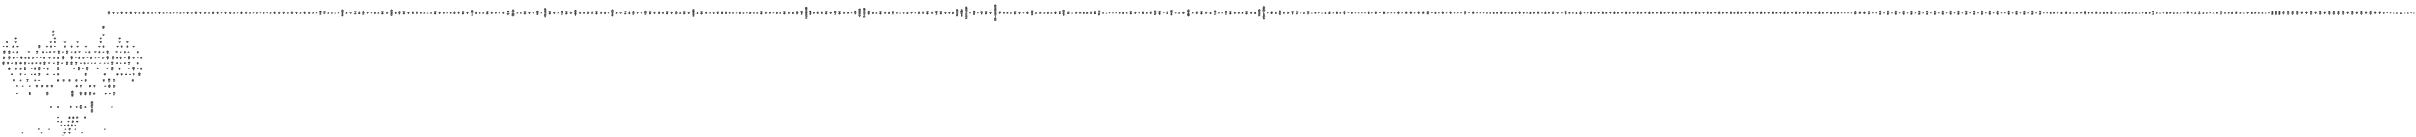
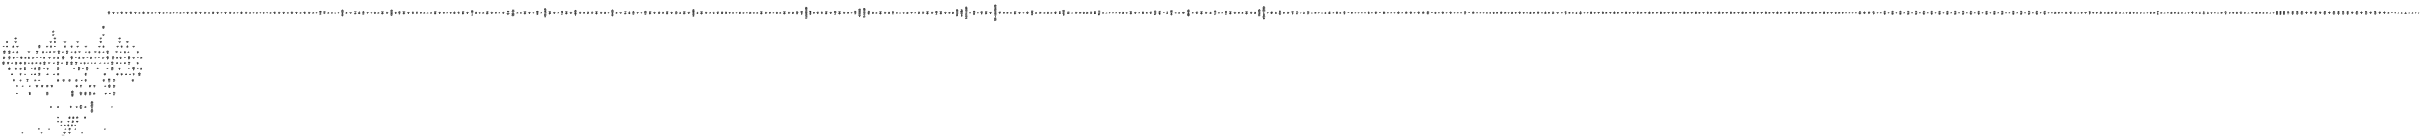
node "# 0x2860 JUMPDEST PUSHX ArithData ADD JUMP": added
